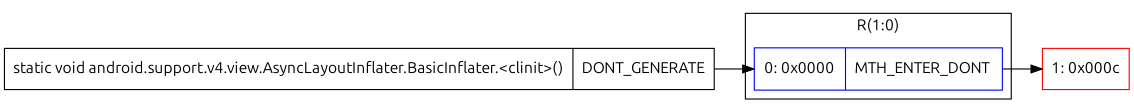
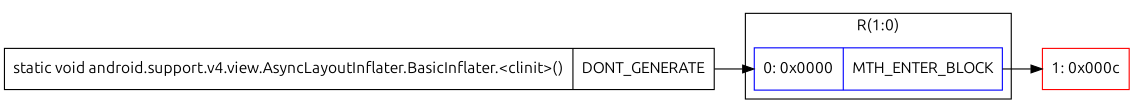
node "0: 0x0000": text "MTH_ENTER_DONT" -> "MTH_ENTER_BLOCK"
